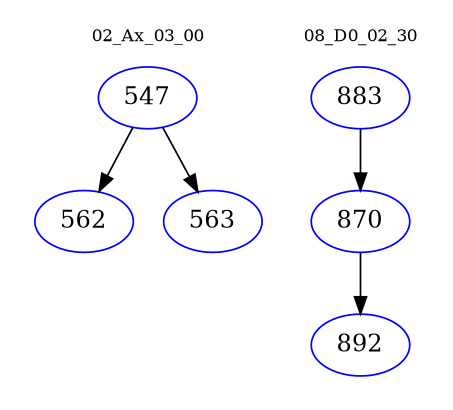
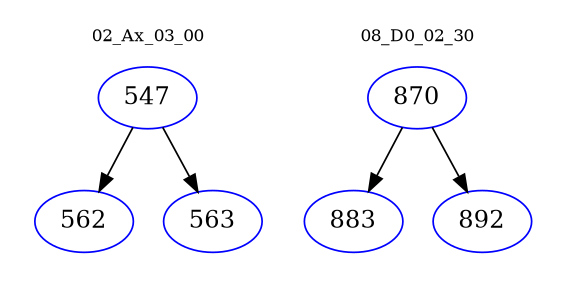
edge "883" -> "870": reversed
